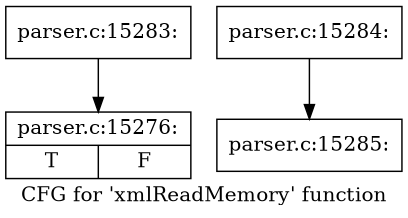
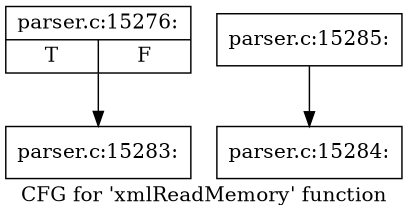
edge "parser.c:15283:" -> "parser.c:15276:": reversed
edge "parser.c:15284:" -> "parser.c:15285:": reversed
